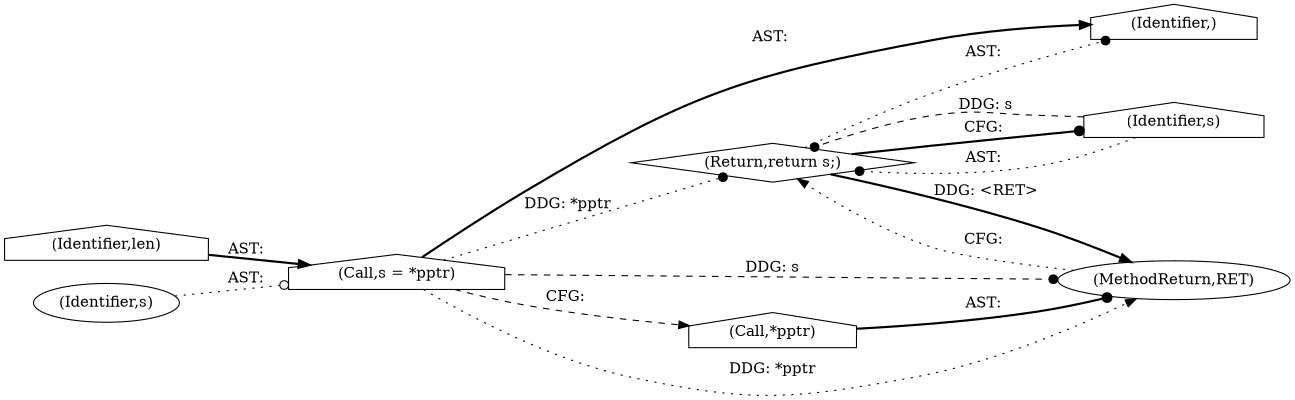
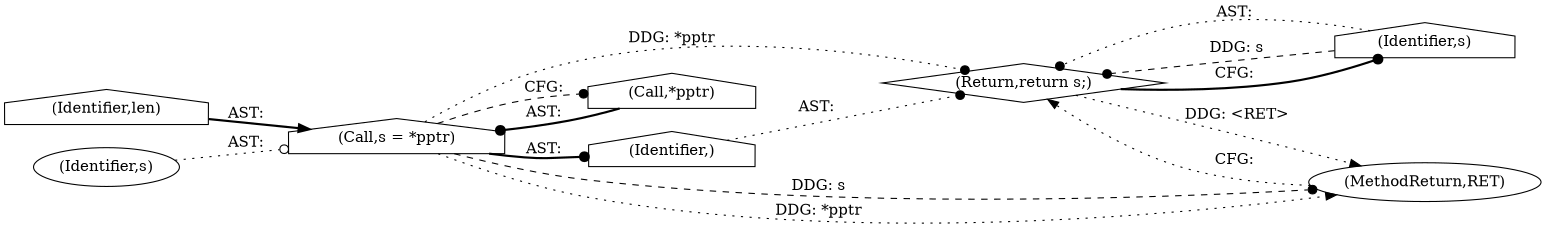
edge "(Return,return s;)" -> "(Identifier,)": reversed
edge "(Call,s = *pptr)" -> "(Identifier,)": arrowhead normal -> dot
edge "(Return,return s;)" -> "(MethodReturn,RET)": style bold -> dotted
edge "(Call,s = *pptr)" -> "(Call,*pptr)": arrowhead normal -> dot
edge "(Call,*pptr)" -> "(MethodReturn,RET)": now "(Call,*pptr)" -> "(Call,s = *pptr)"
